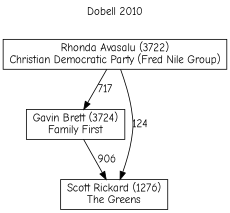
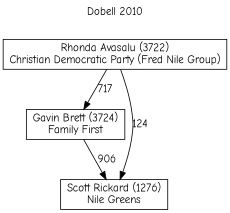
node "Scott Rickard (1276) The Greens": label "Scott Rickard (1276) The Greens" -> "Scott Rickard (1276) Nile Greens"
